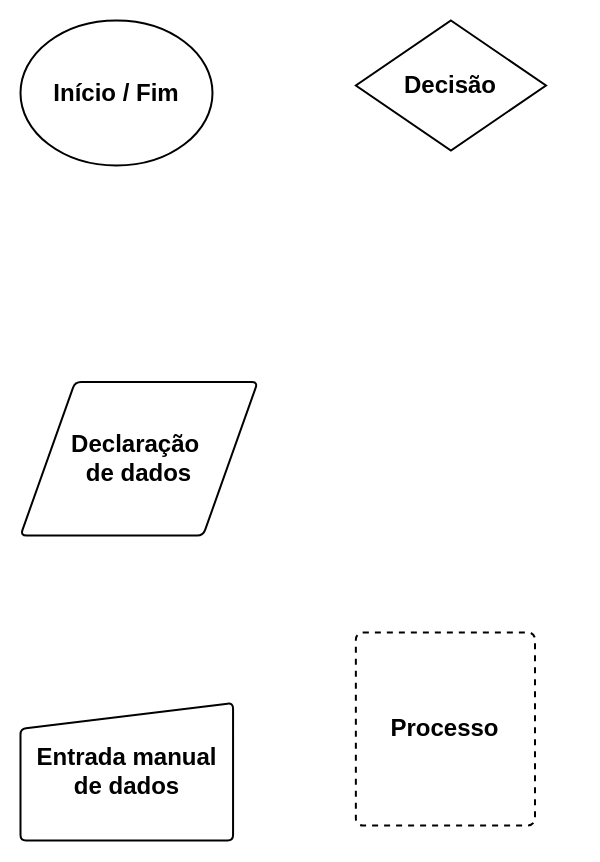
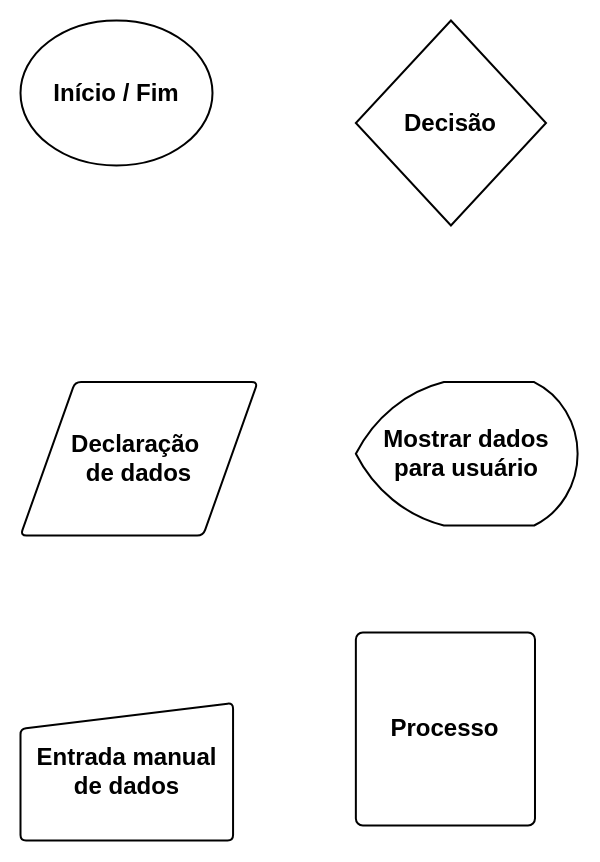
node "Decisão": size 190x130 -> 190x205
node "Mostrar dados para usuário": added
node "Processo": style dashed -> solid
